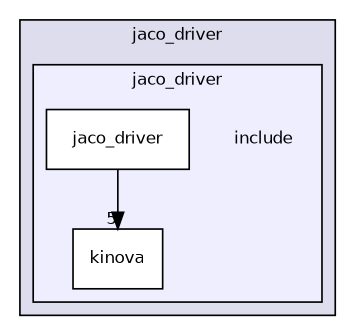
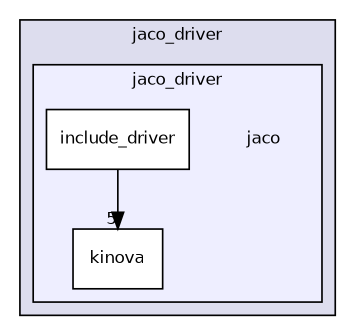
node "jaco_driver": label "jaco_driver" -> "include_driver"
node "include": label "include" -> "jaco"
